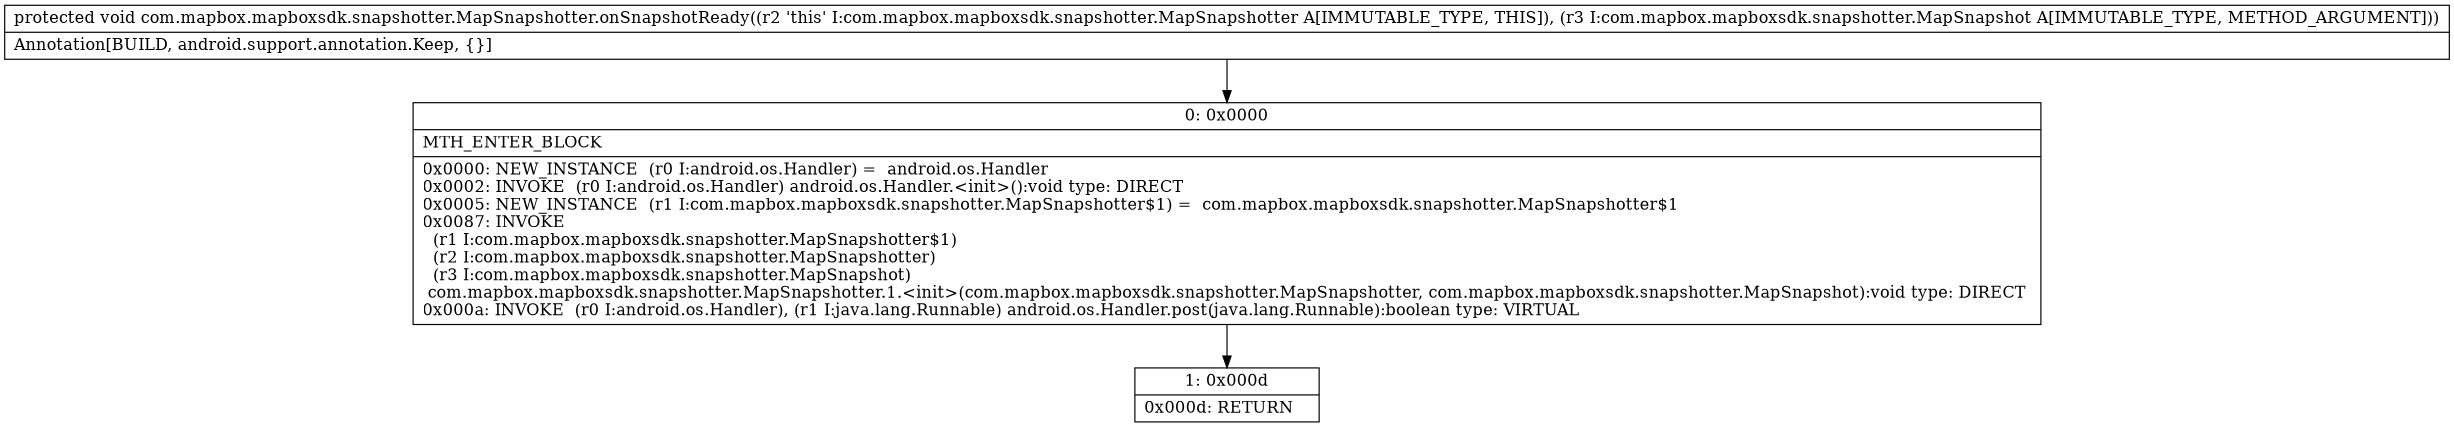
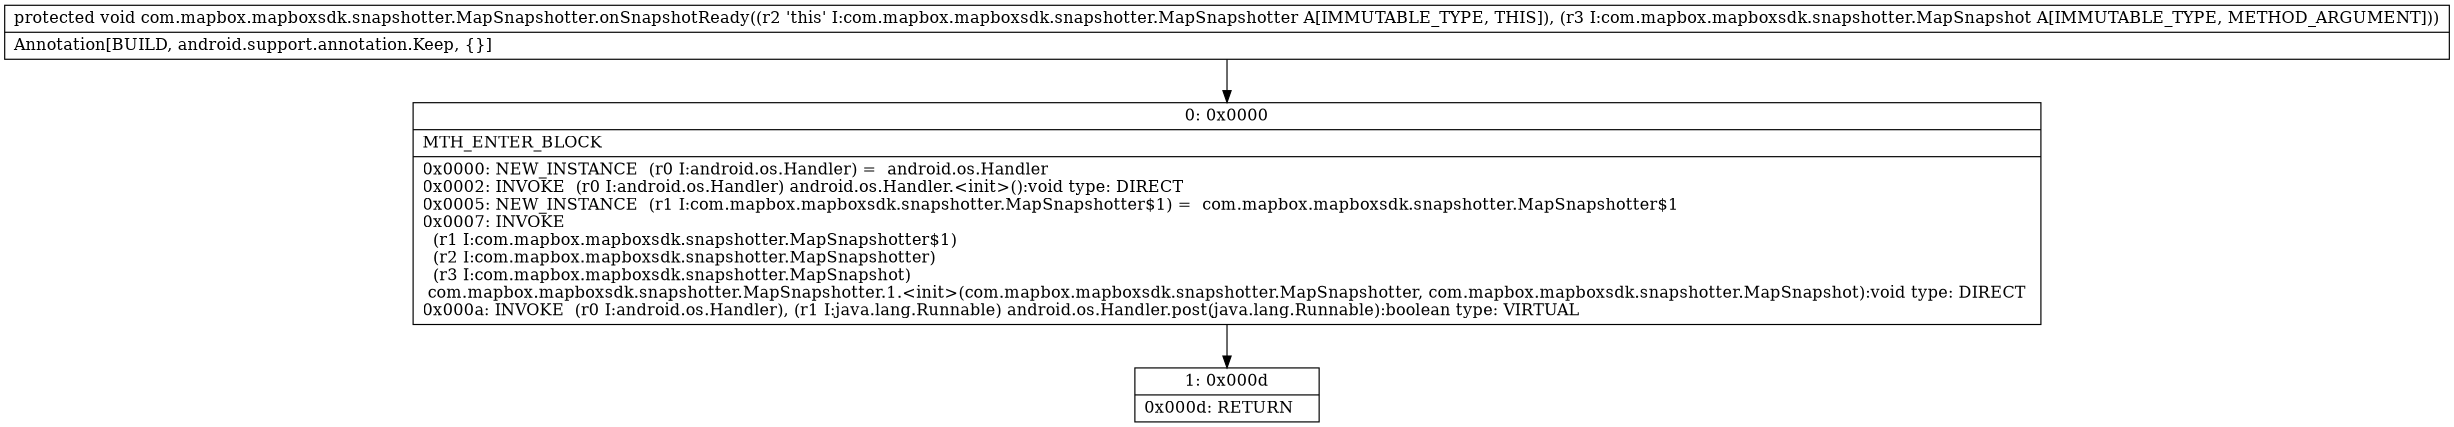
node "0: 0x0000": text "0x0087: INVOKE" -> "0x0007: INVOKE"
